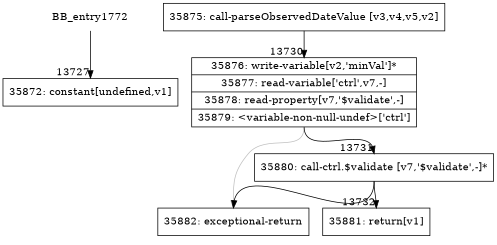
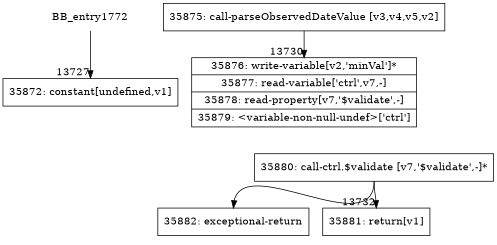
edge "35876: write-variable[v2,'minVal']*" -> "35880: call-ctrl.$validate [v7,'$validate',-]*": removed
edge "35876: write-variable[v2,'minVal']*" -> "35882: exceptional-return": removed
